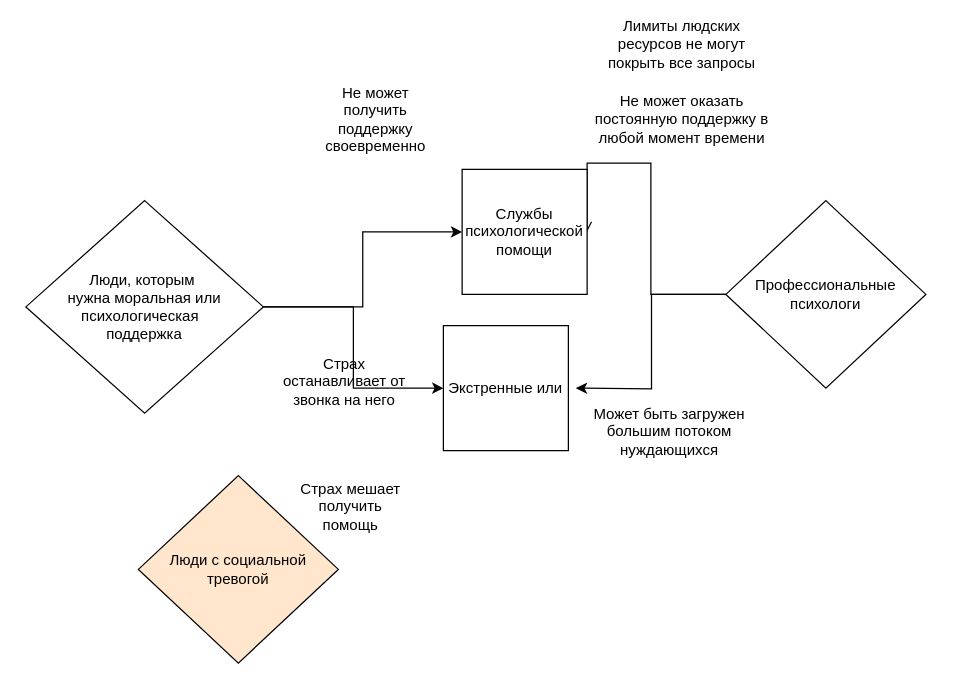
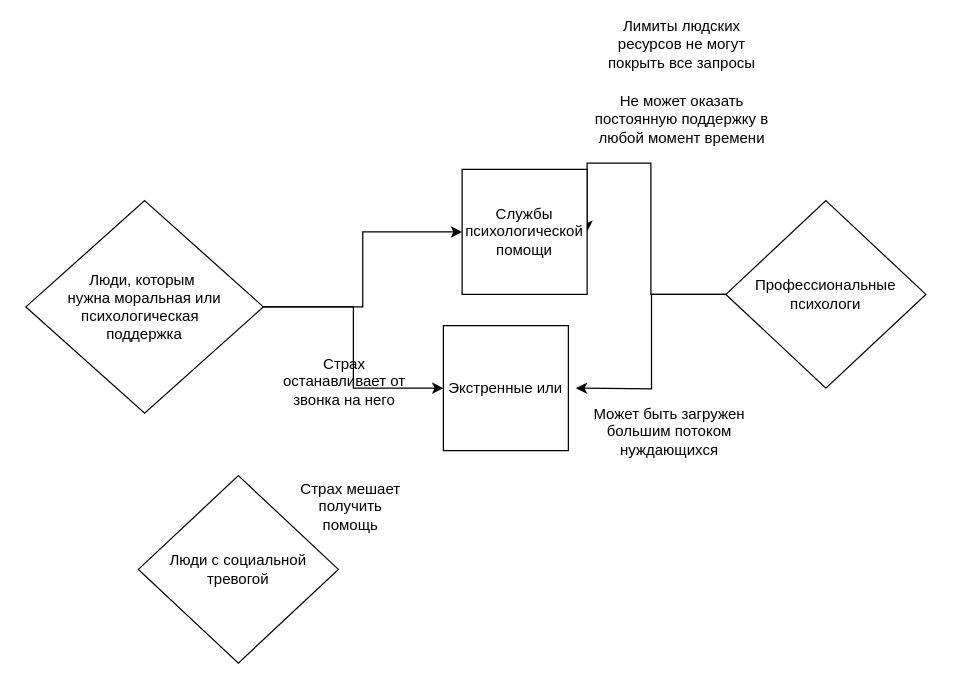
node "Не может получить поддержку своевременно": removed
edge "Профессиональные психологи" -> "Службы психологической помощи": arrowhead open -> classic
node "Люди с социальной тревогой": fillcolor #ffe6cc -> #ffffff
